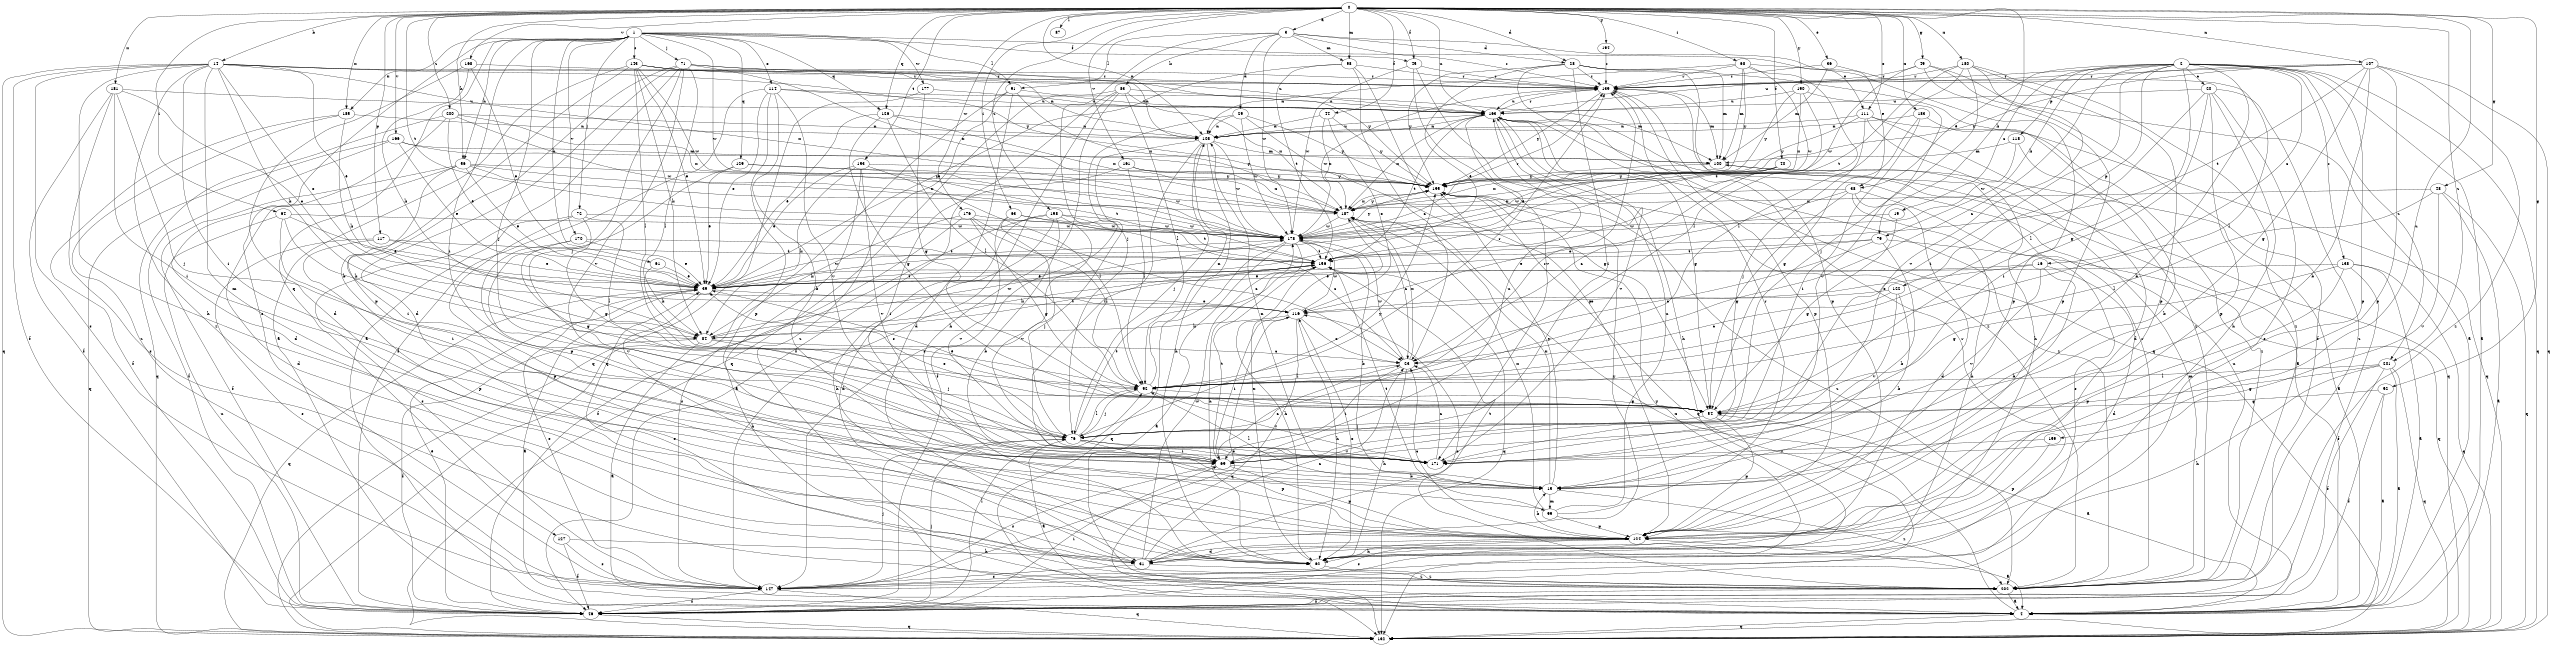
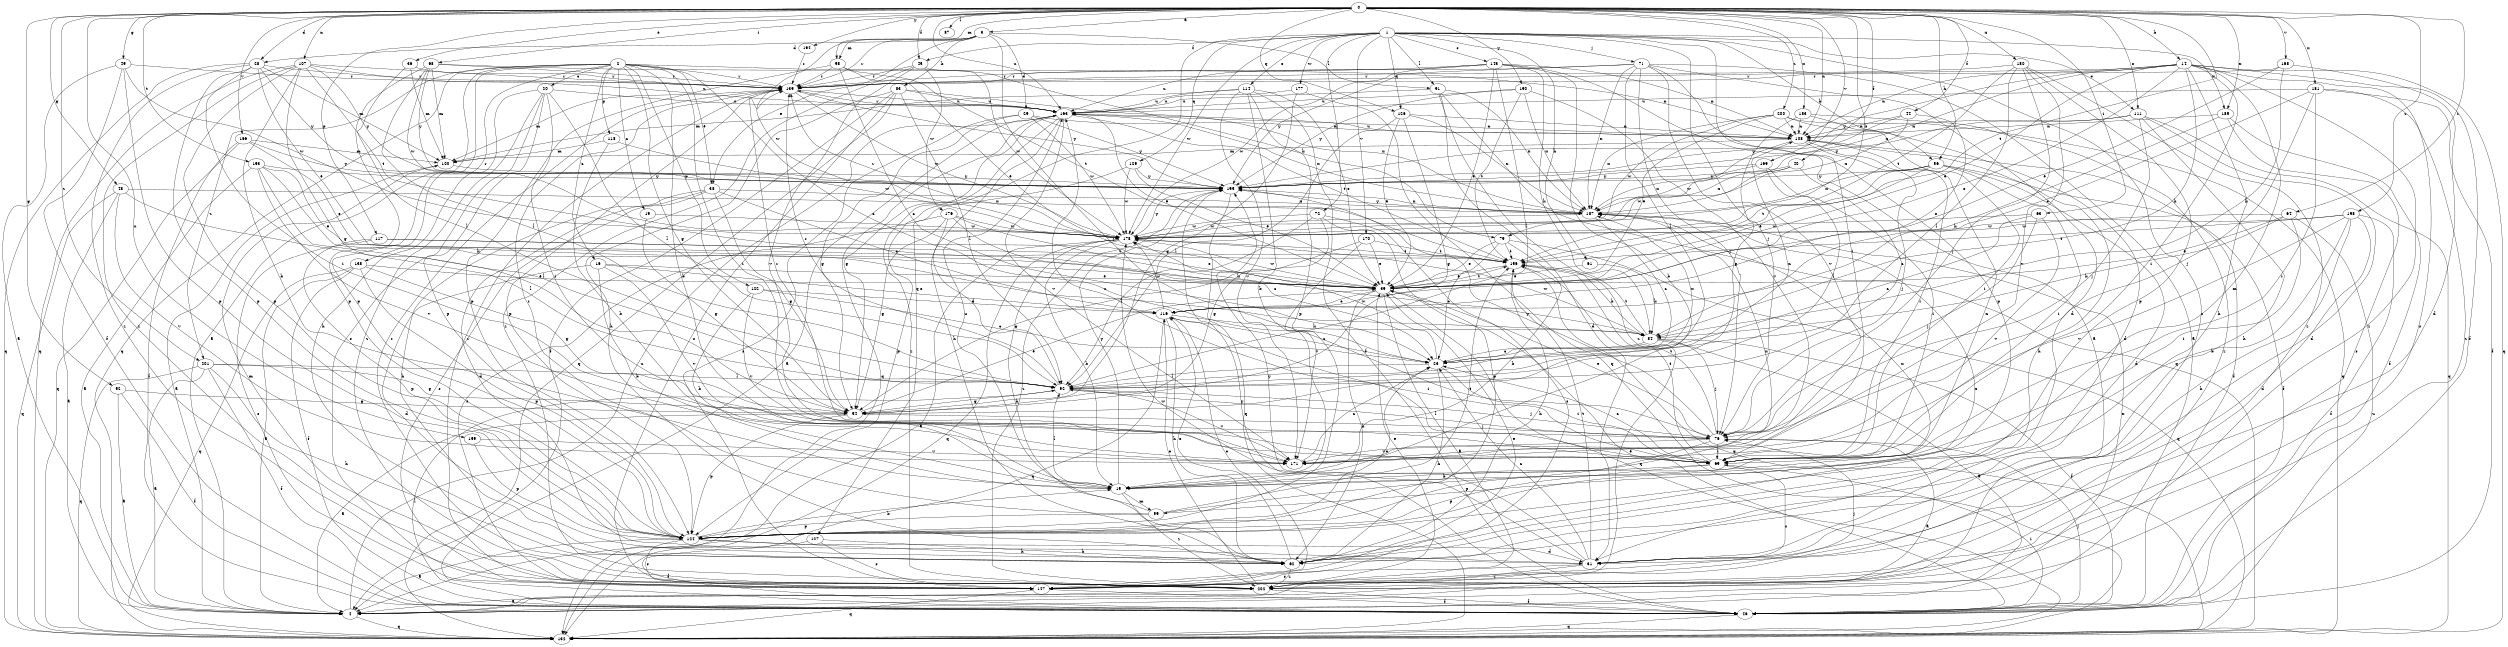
edge "0" -> "176": now "45" -> "176"
node "161": label "161" -> "169"
